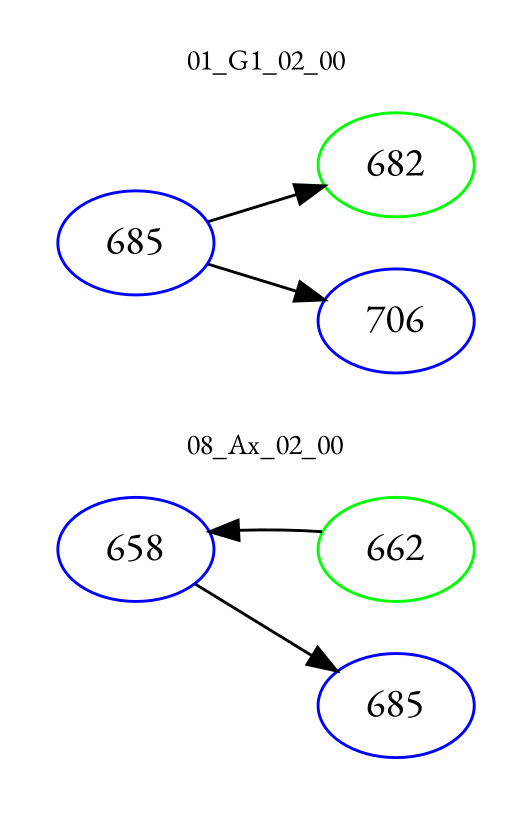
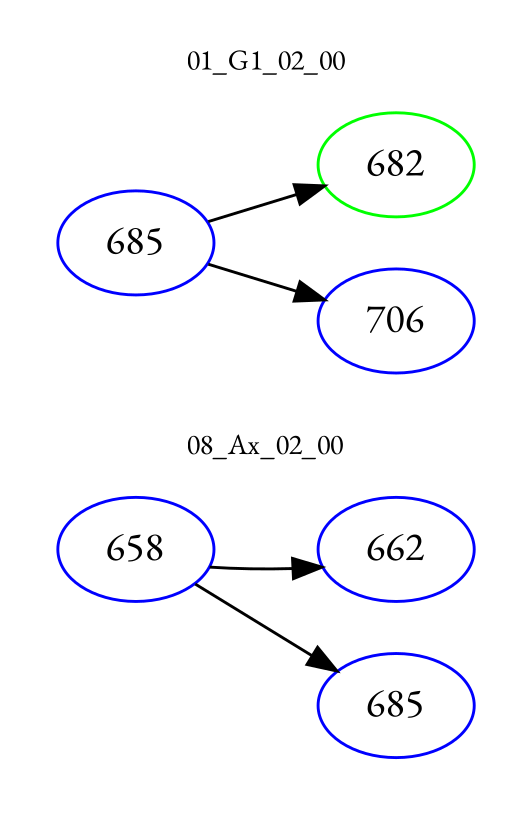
edge "662" -> "658": reversed
node "662": color green -> blue
